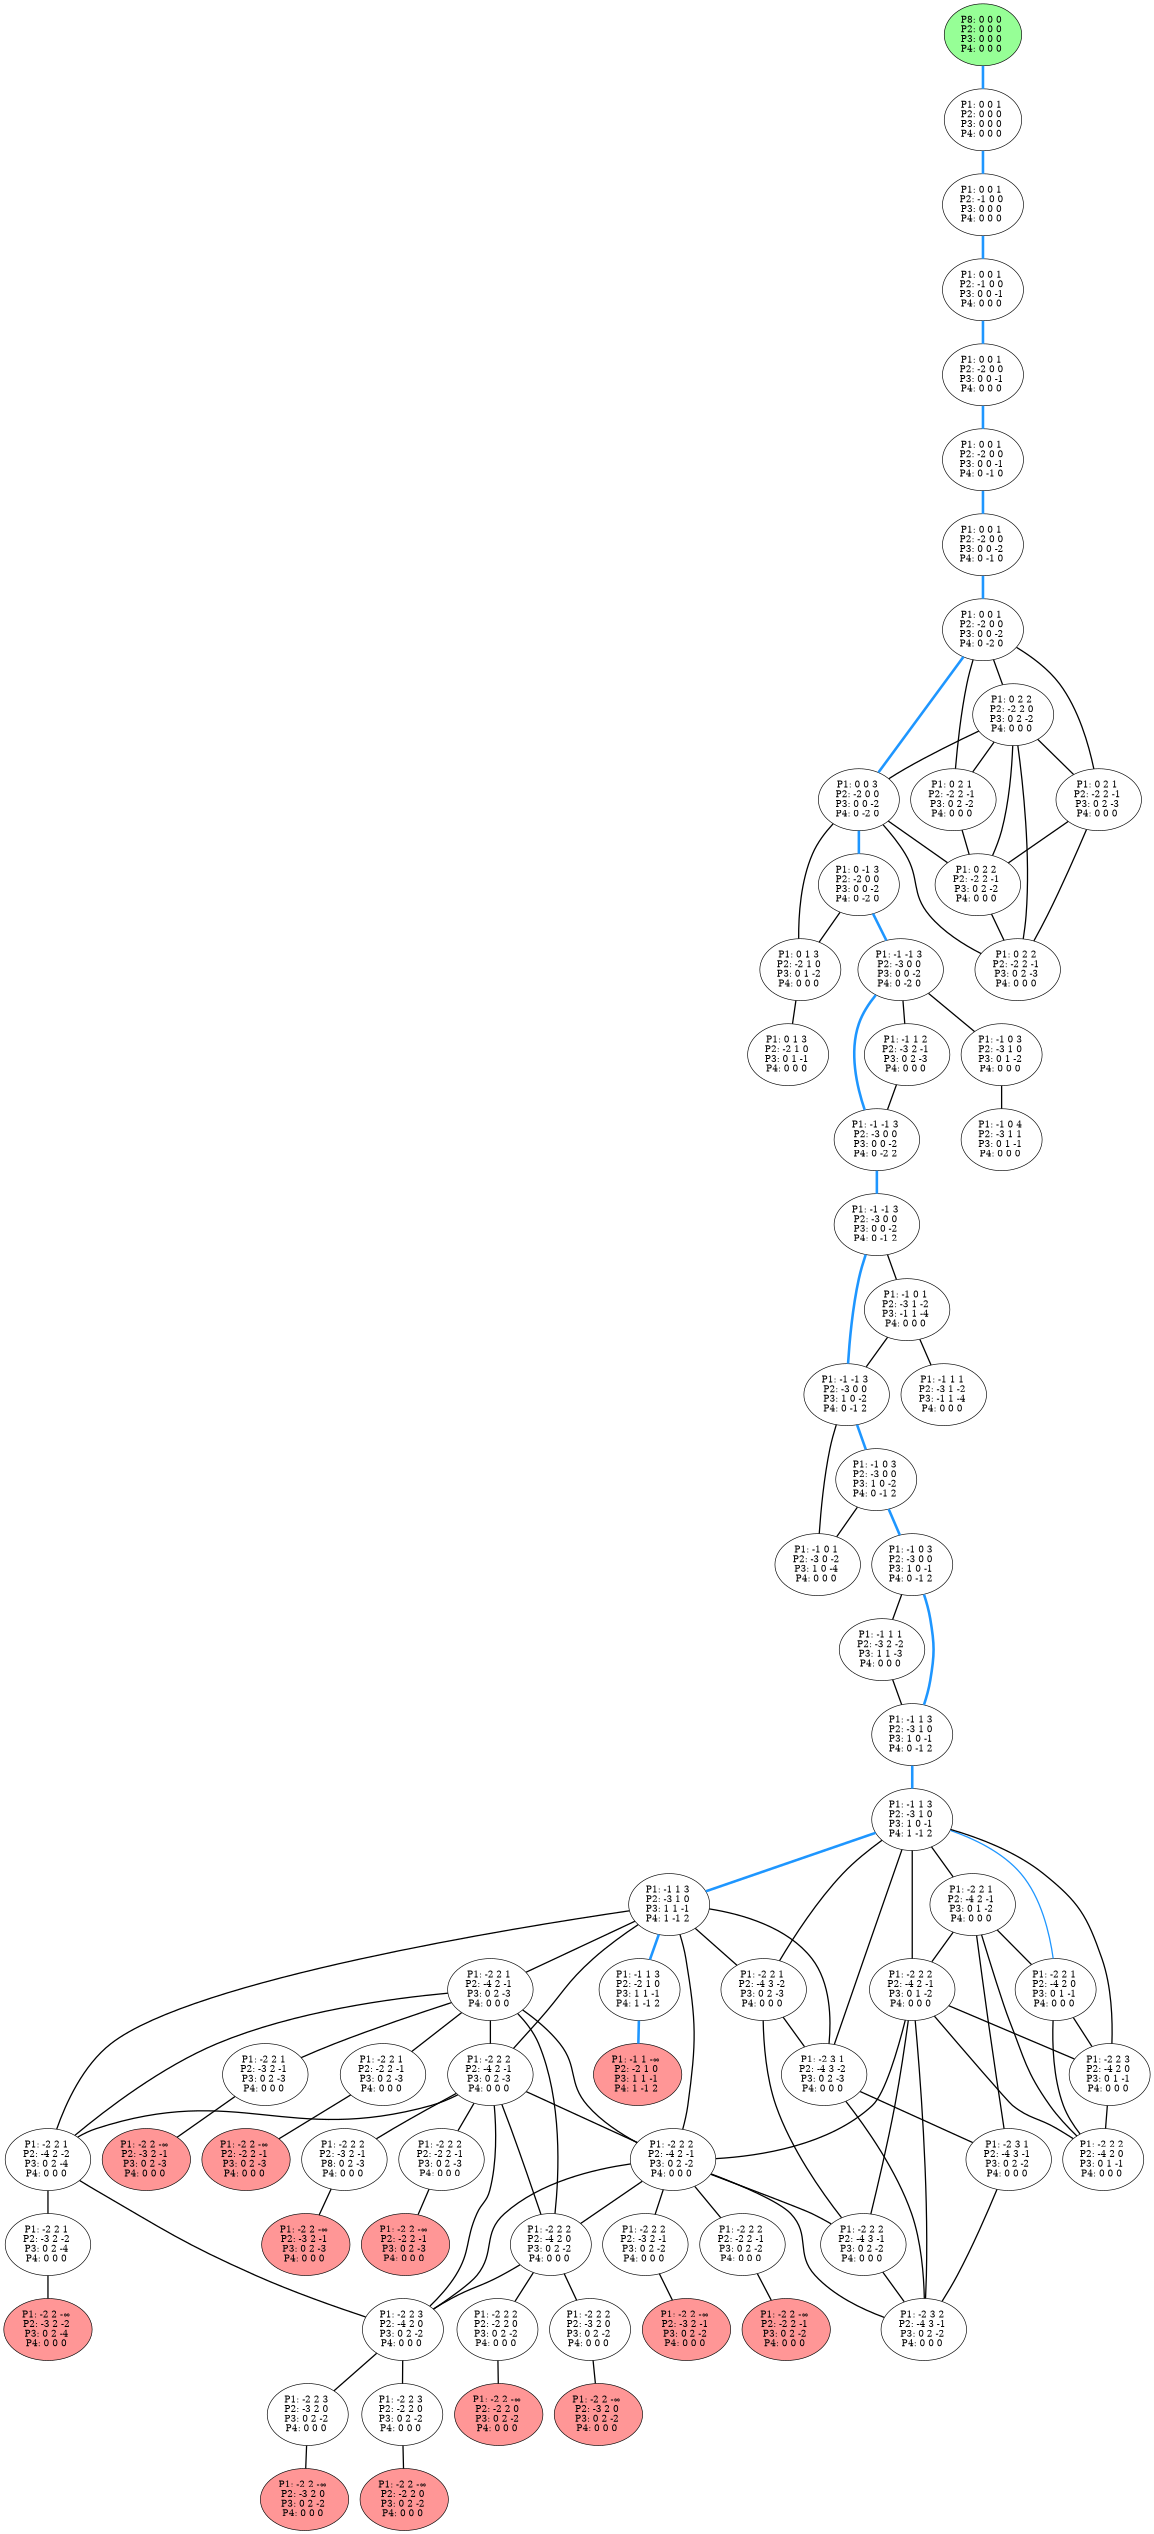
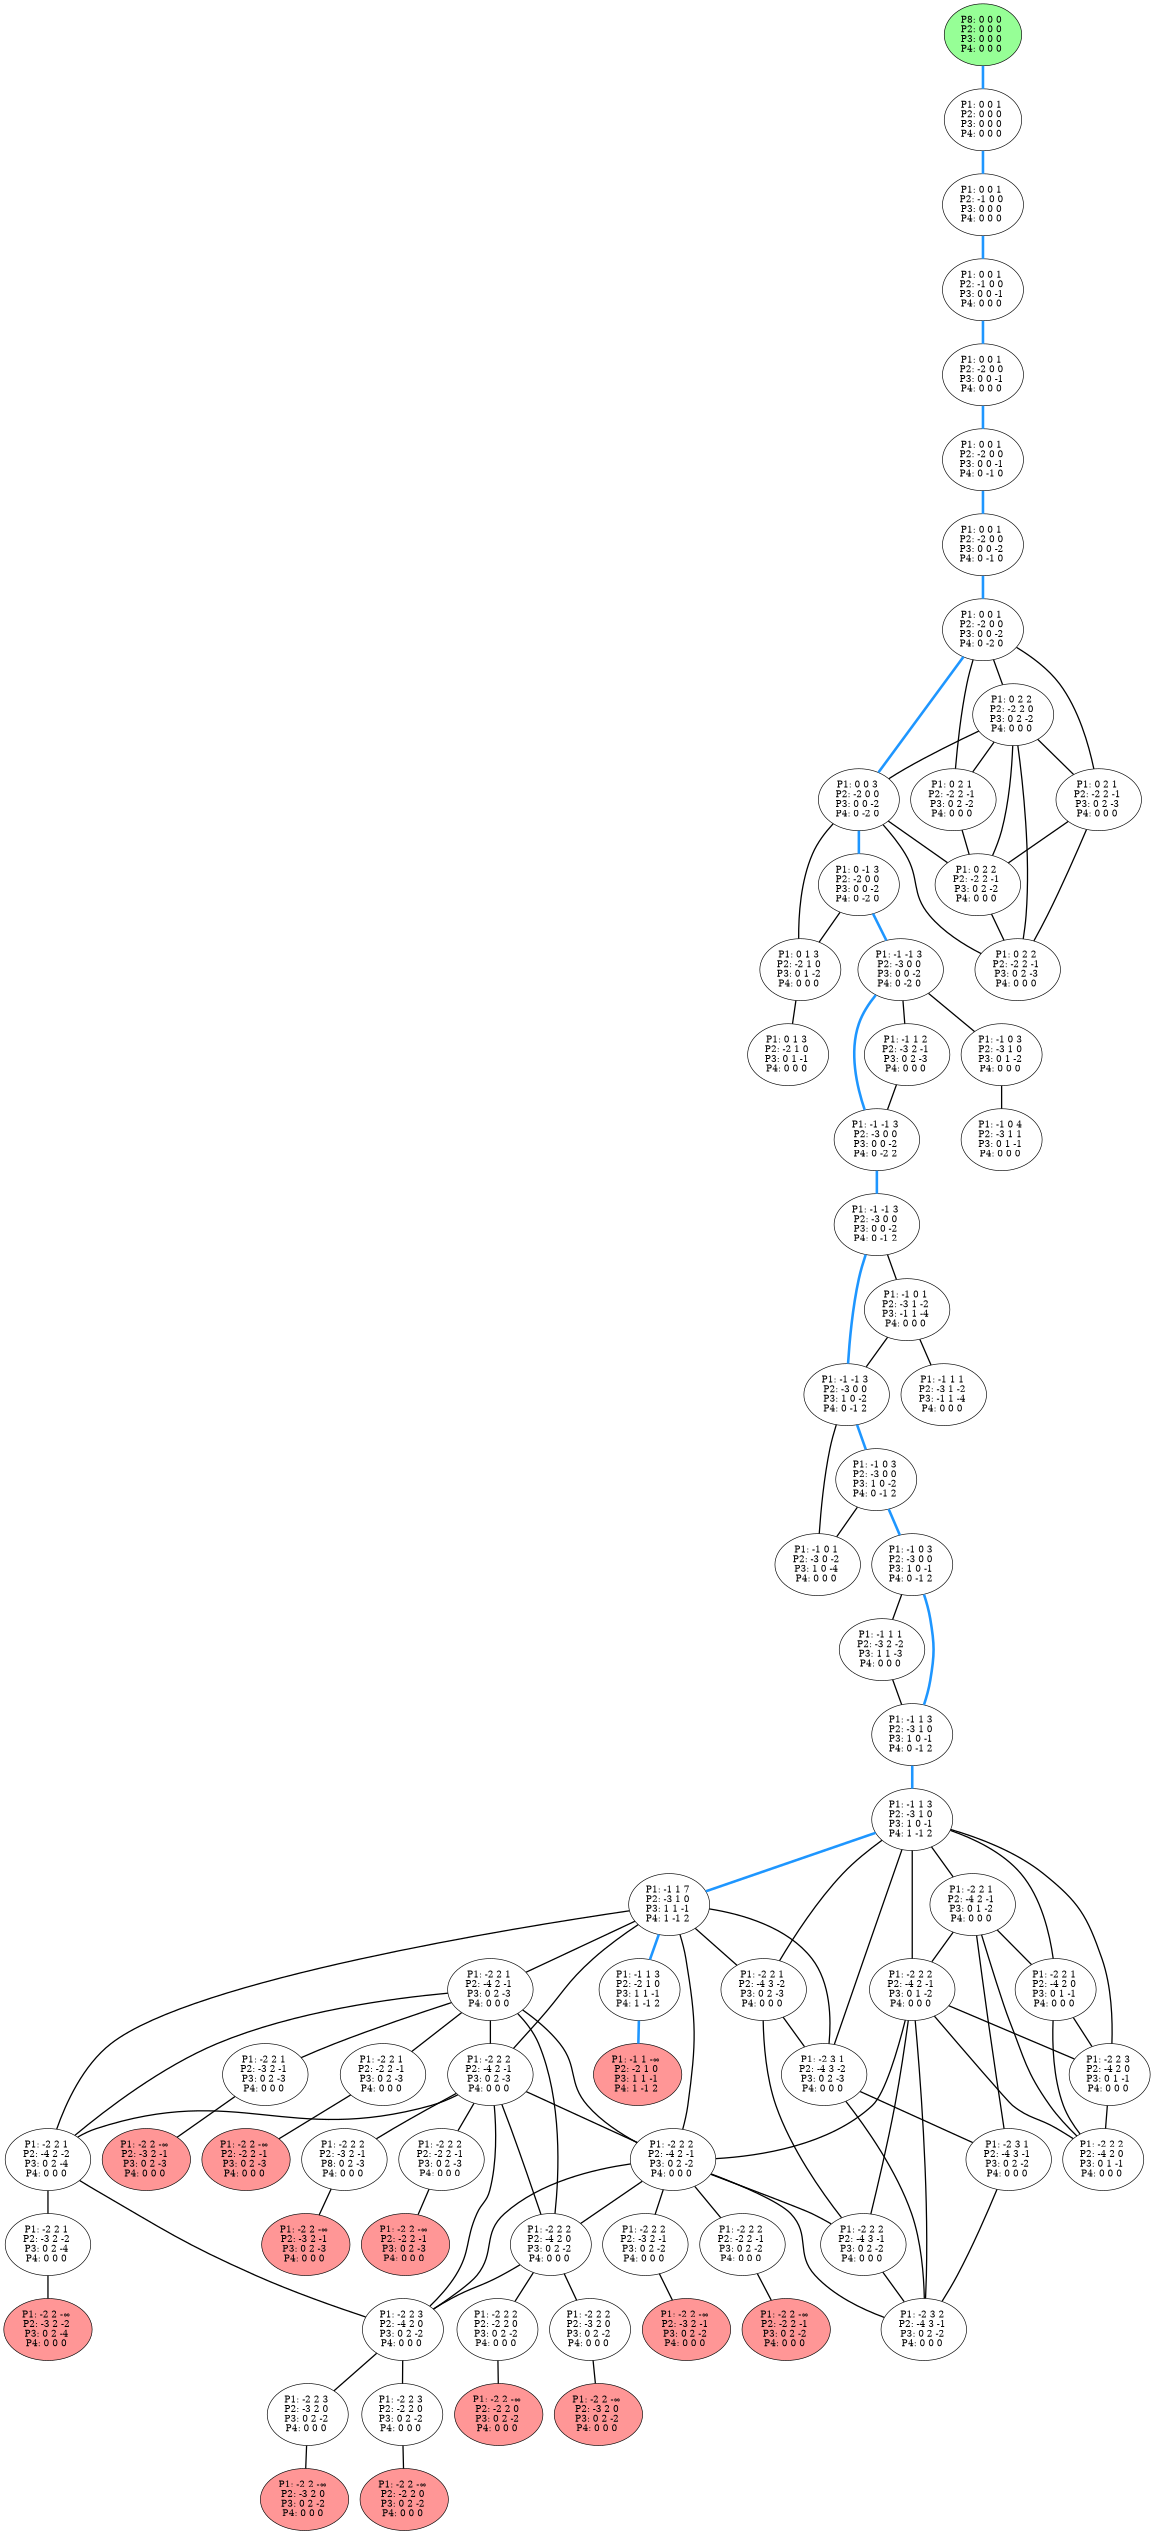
edge "P1: -1 1 3 P2: -3 1 0 P3: 1 0 -1 P4: 1 -1 2" -- "P1: -2 2 1 P2: -4 2 0 P3: 0 1 -1 P4: 0 0 0": color #1e96ff -> black
node "P1: -1 1 3 P2: -3 1 0 P3: 1 1 -1 P4: 1 -1 2": label "P1: -1 1 3 P2: -3 1 0 P3: 1 1 -1 P4: 1 -1 2" -> "P1: -1 1 7 P2: -3 1 0 P3: 1 1 -1 P4: 1 -1 2"
